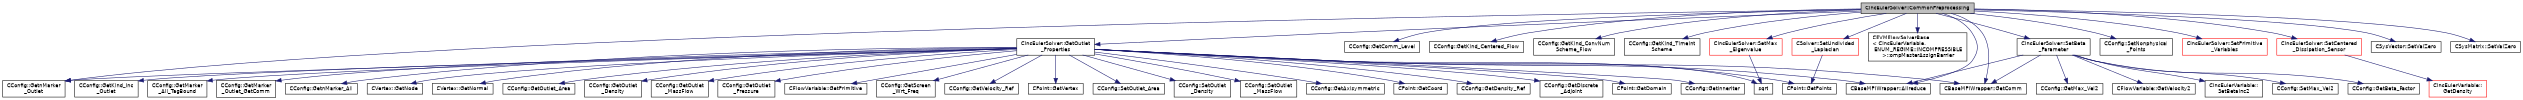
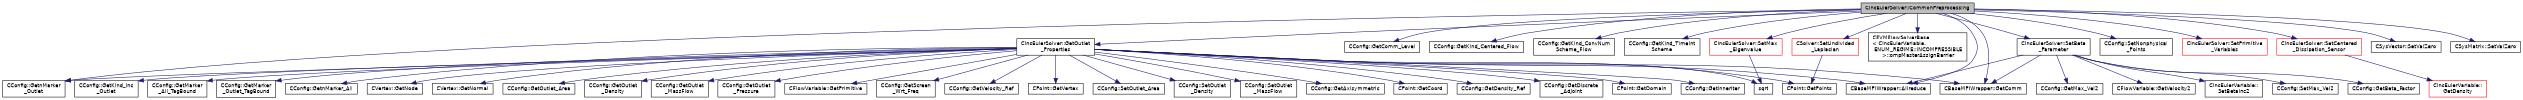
node "CConfig::GetMarker _Outlet_GetComm": label "CConfig::GetMarker _Outlet_GetComm" -> "CConfig::GetMarker _Outlet_TagBound"
